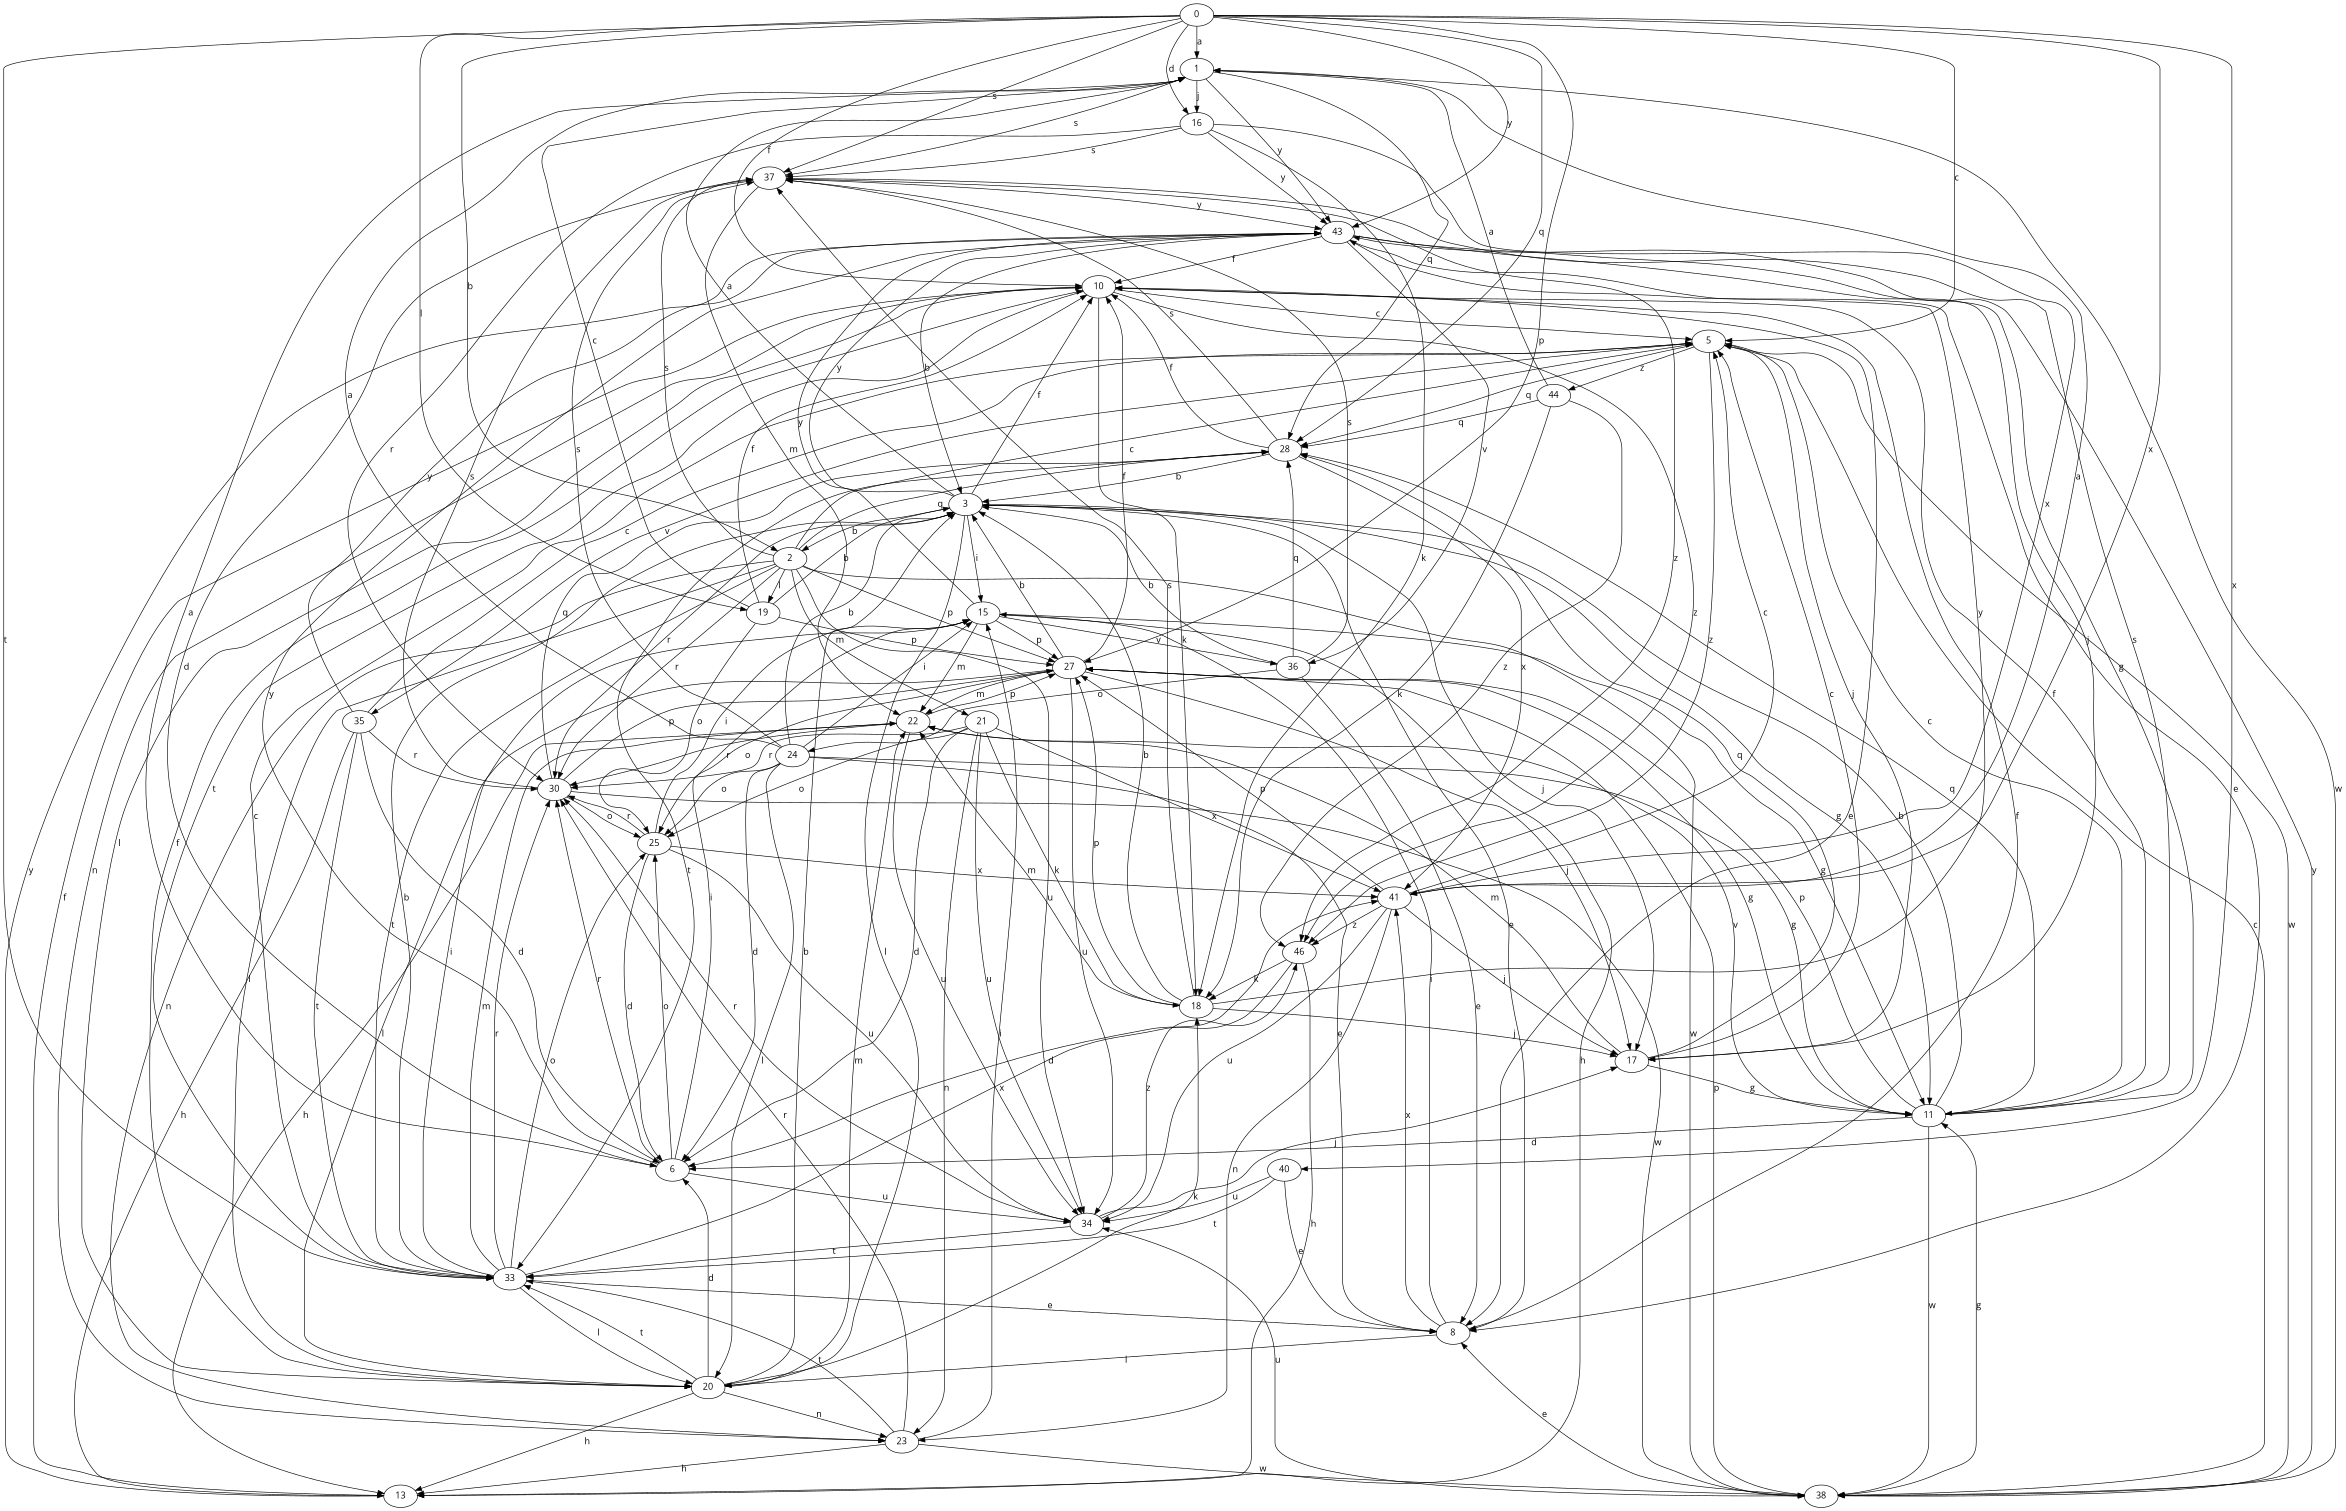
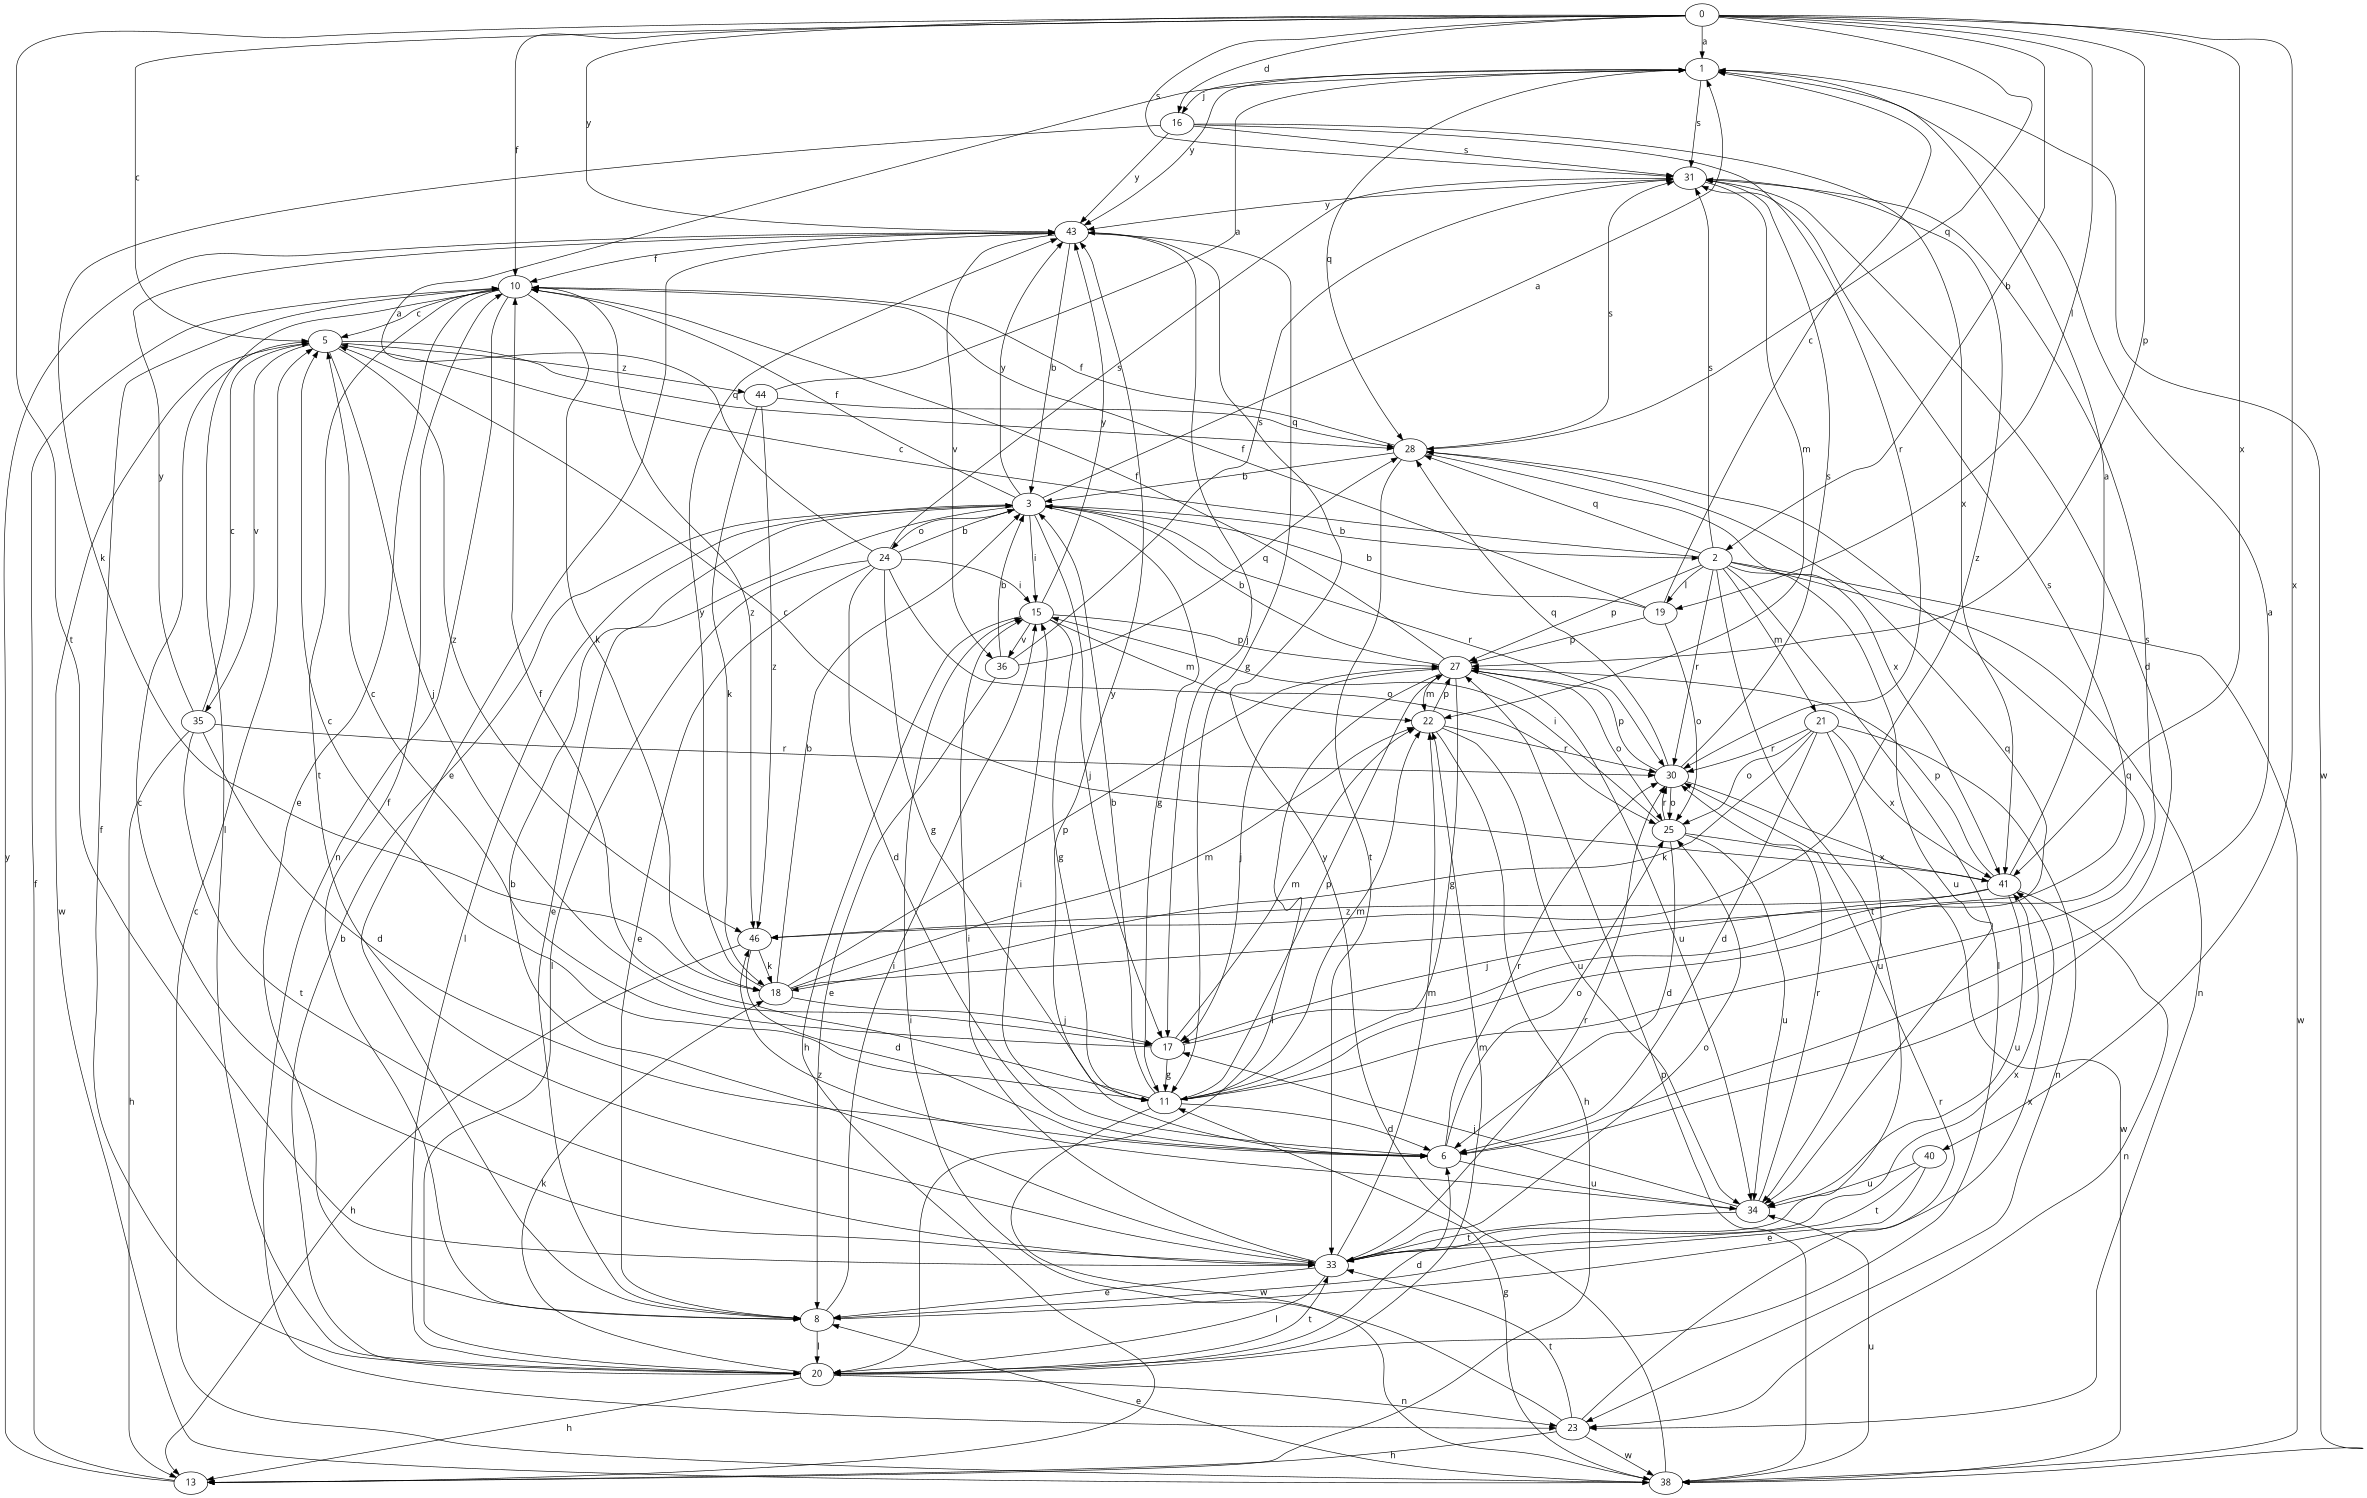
node "37": label "37" -> "31"
edge "36" -> "24": now "3" -> "24"
edge "11" -> "22": label "v" -> "m"
